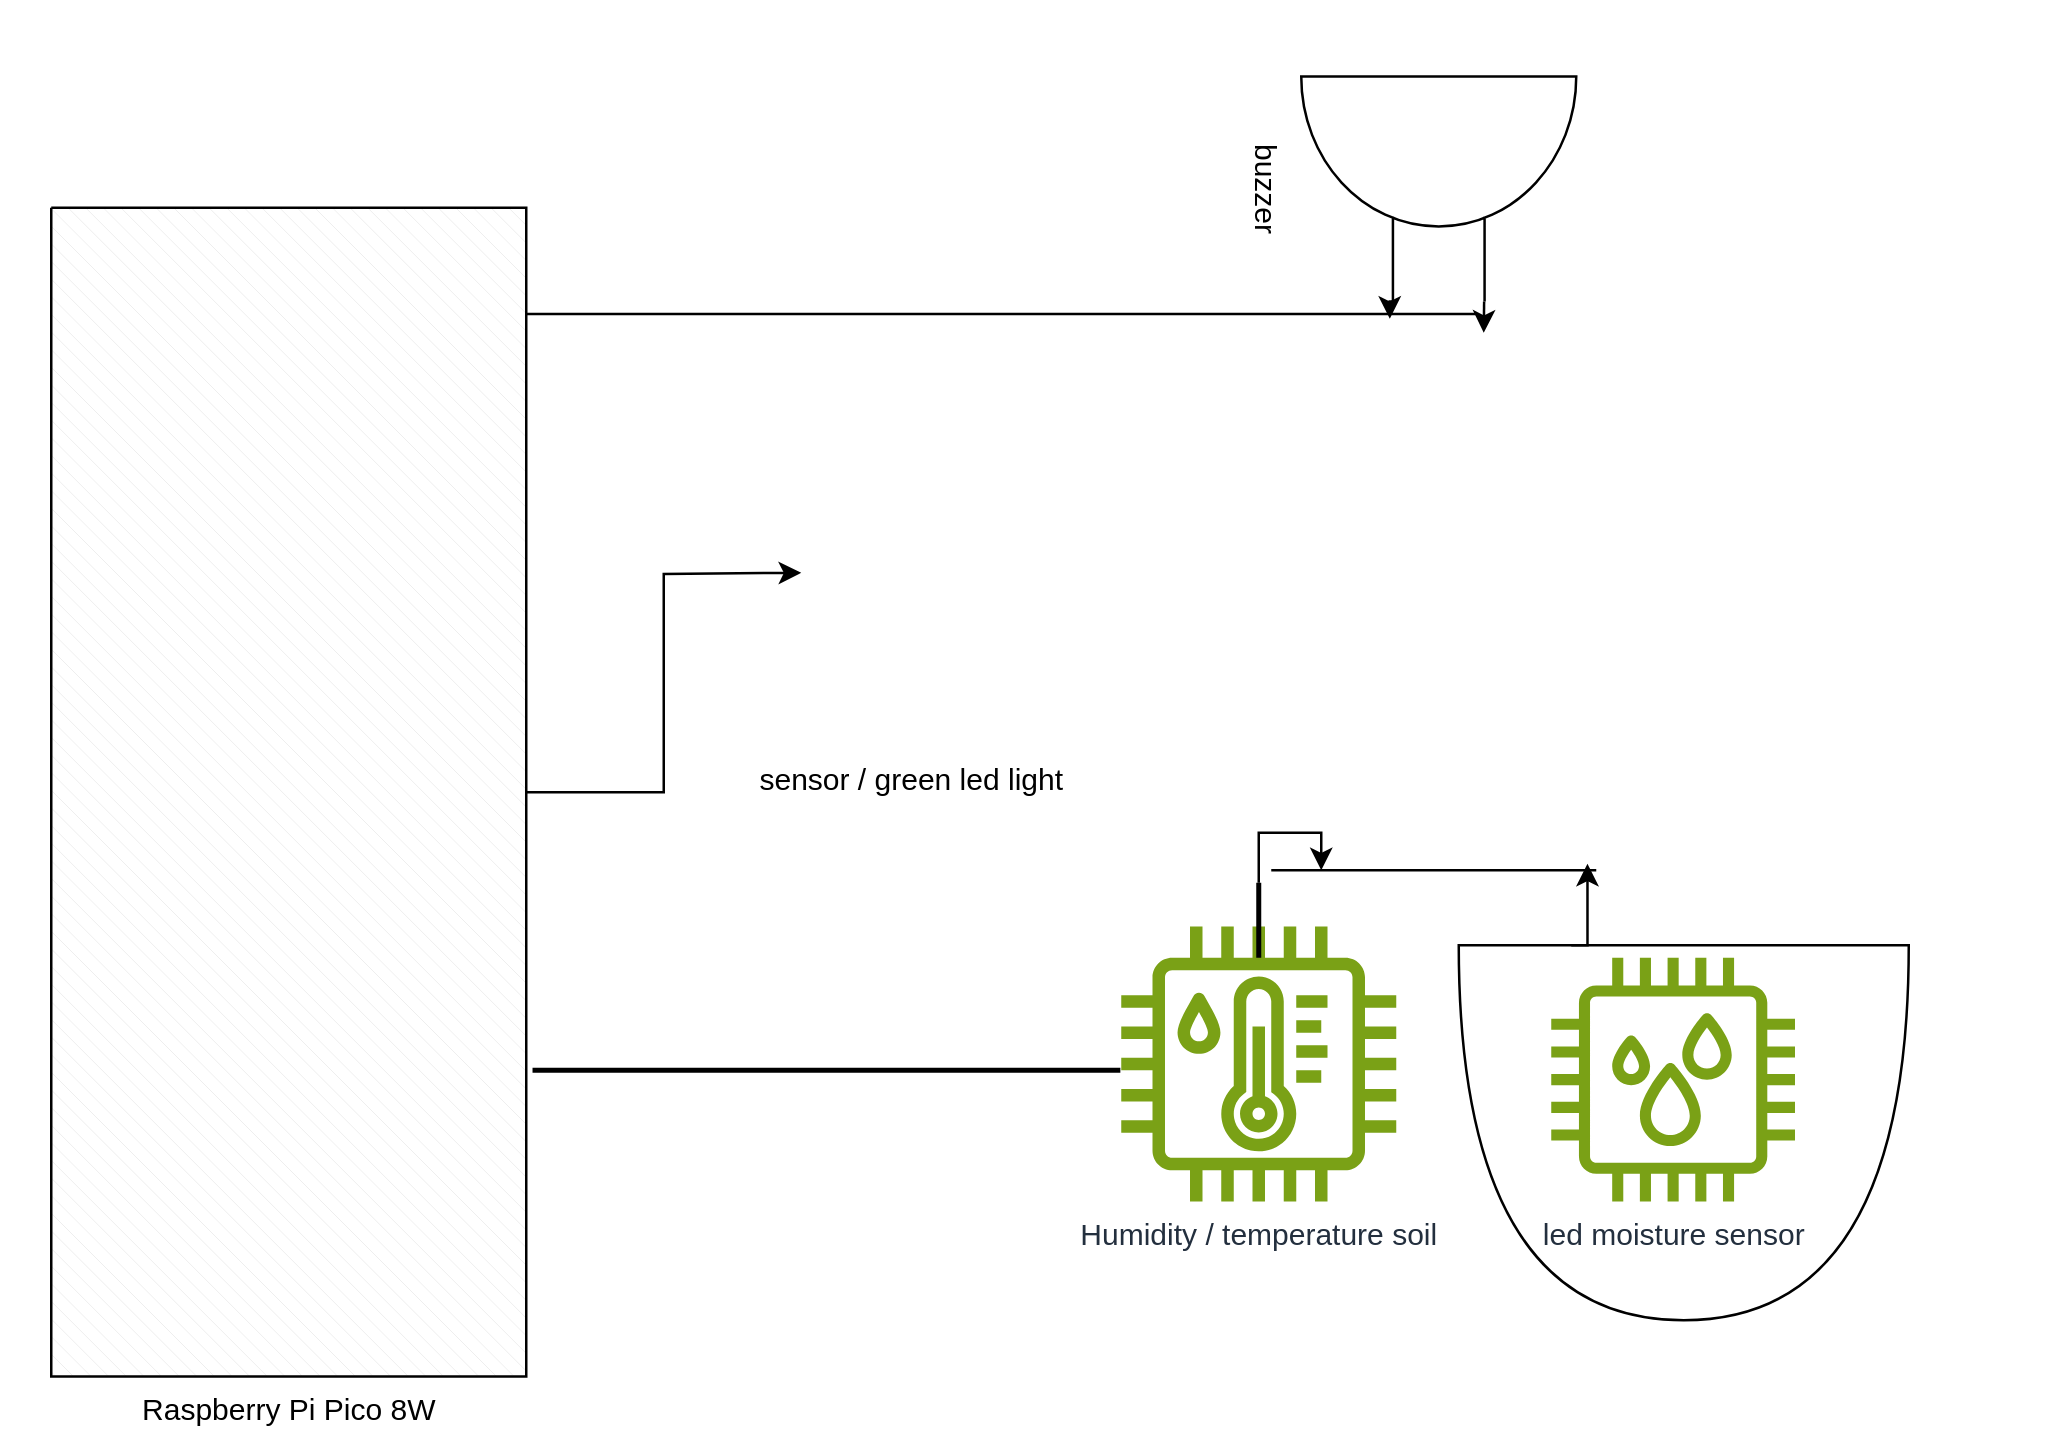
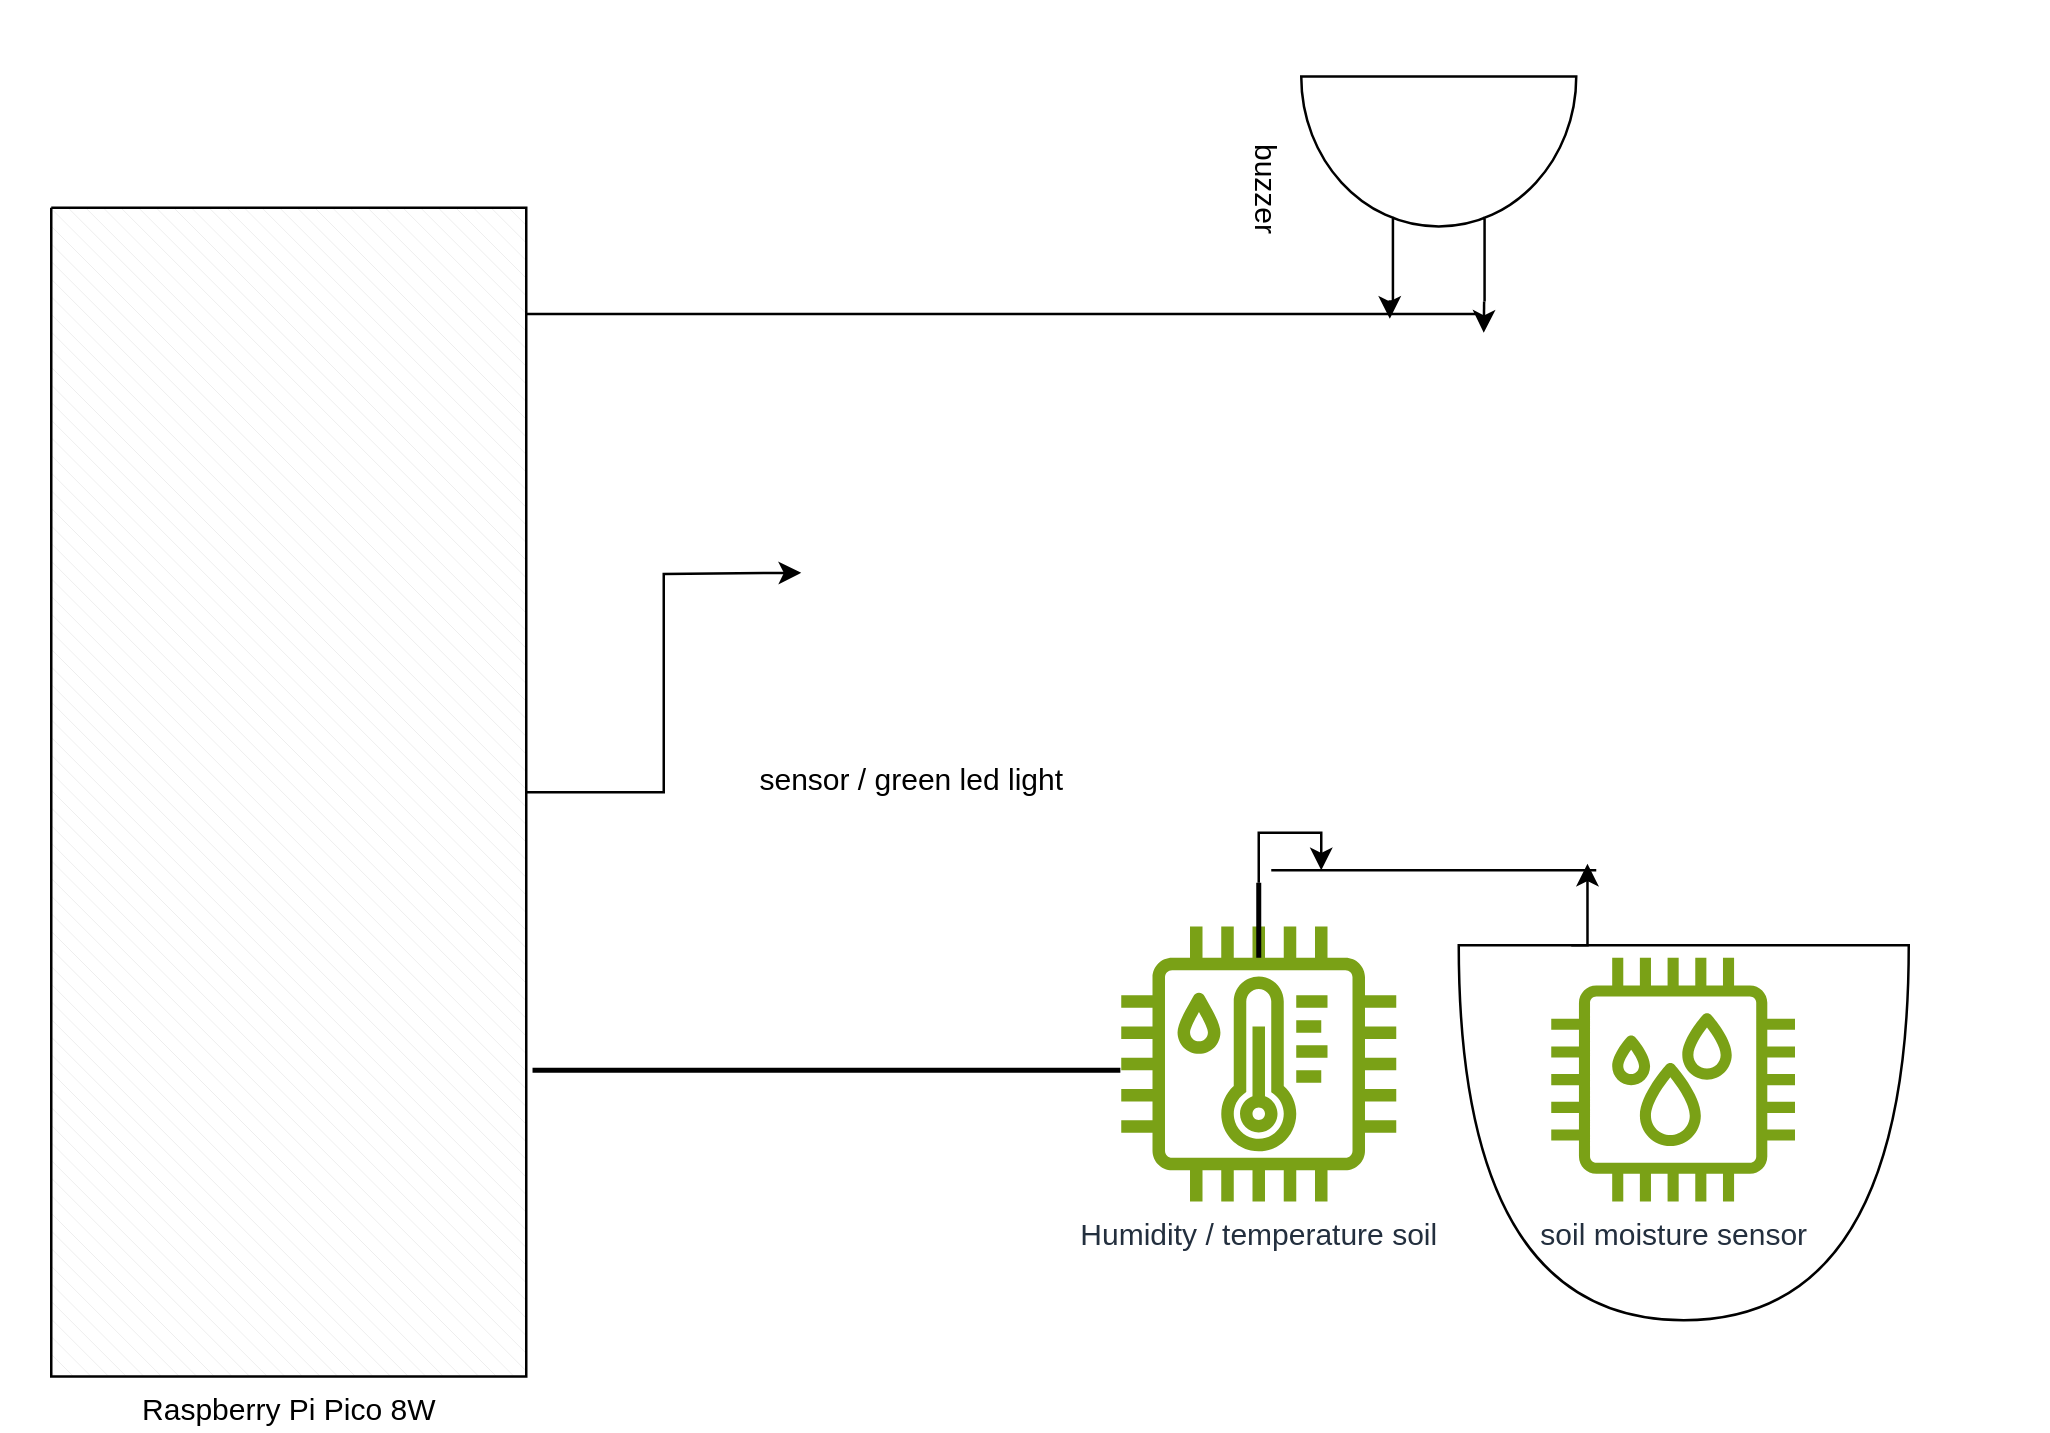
node "led moisture sensor": label "led moisture sensor" -> "soil moisture sensor"
